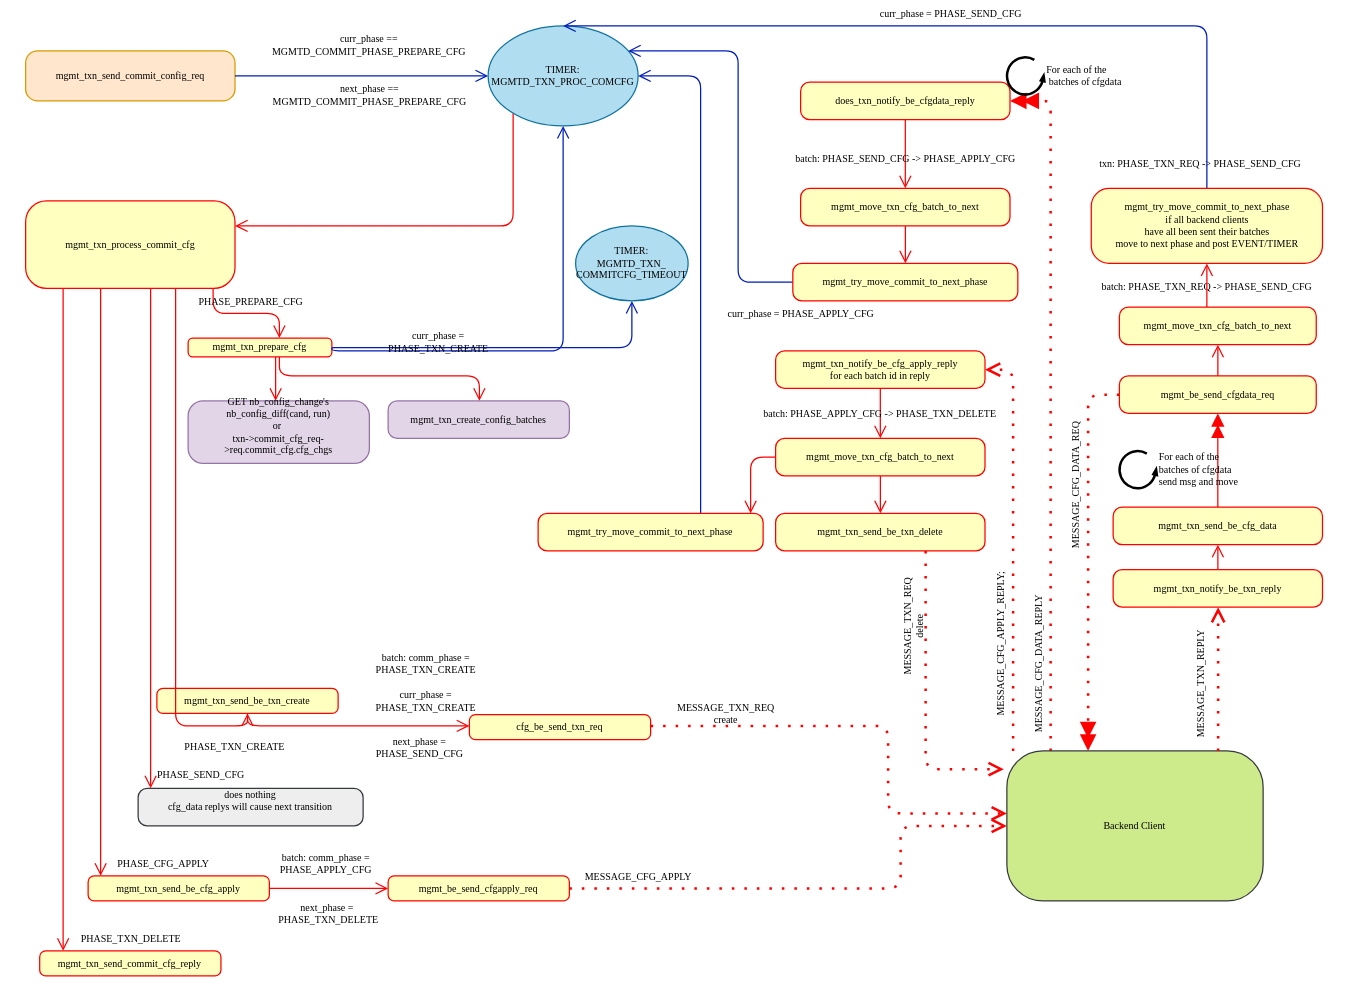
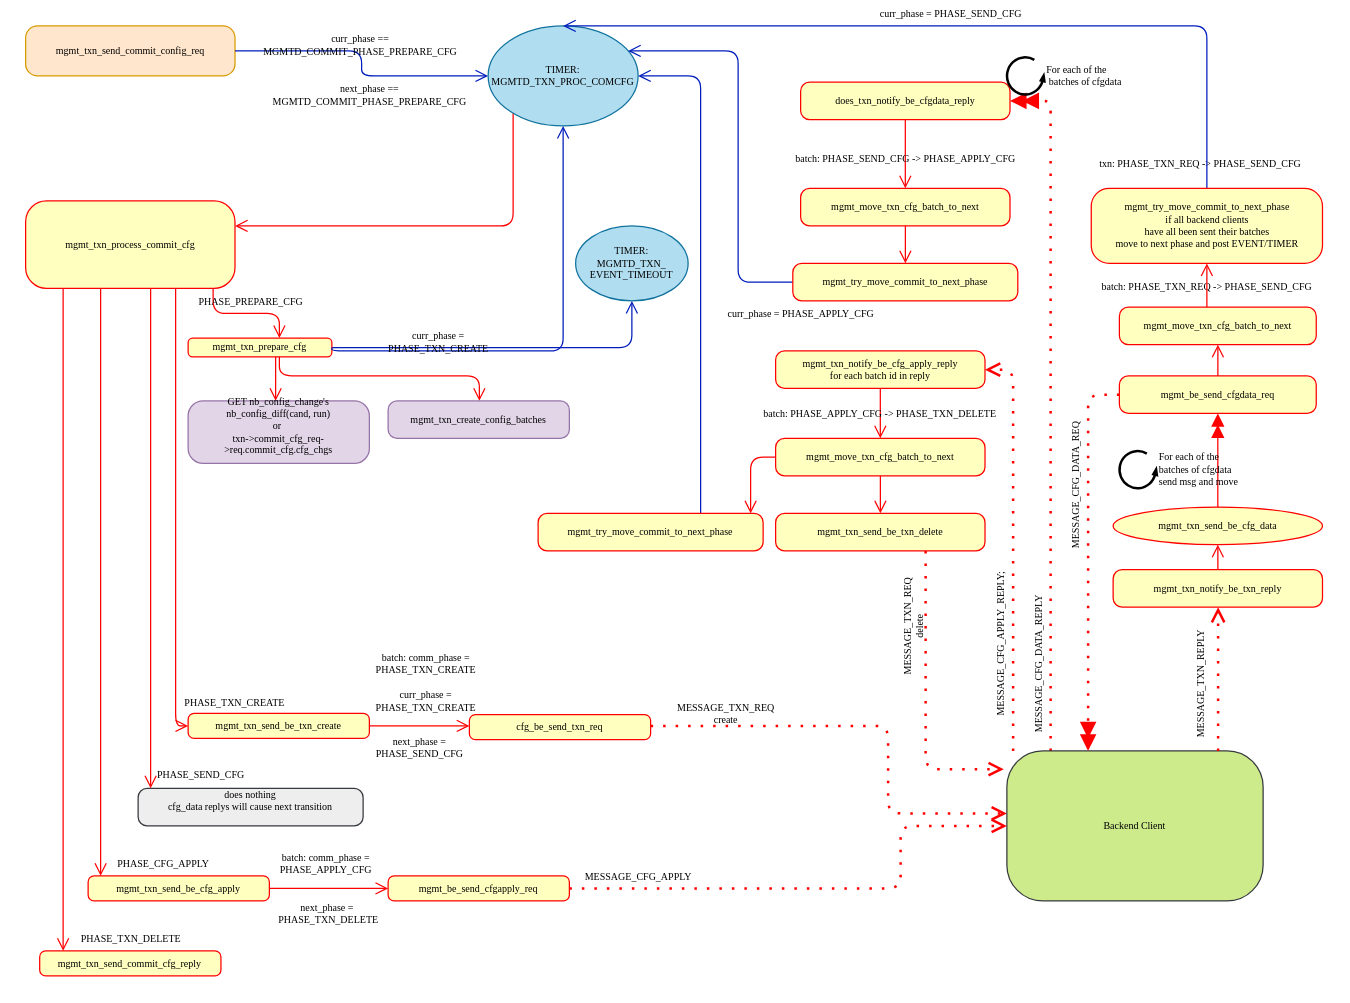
node "mgmt_txn_send_commit_config_req": moved (130, 76) -> (130, 51)
node "TIMER: MGMTD_TXN_ COMMITCFG_TIMEOUT": label "TIMER: MGMTD_TXN_ COMMITCFG_TIMEOUT" -> "TIMER: MGMTD_TXN_ EVENT_TIMEOUT"
node "mgmt_txn_send_be_cfg_data": shape rounded rectangle -> ellipse
node "mgmt_txn_send_be_txn_create": moved (248, 701) -> (279, 726)
